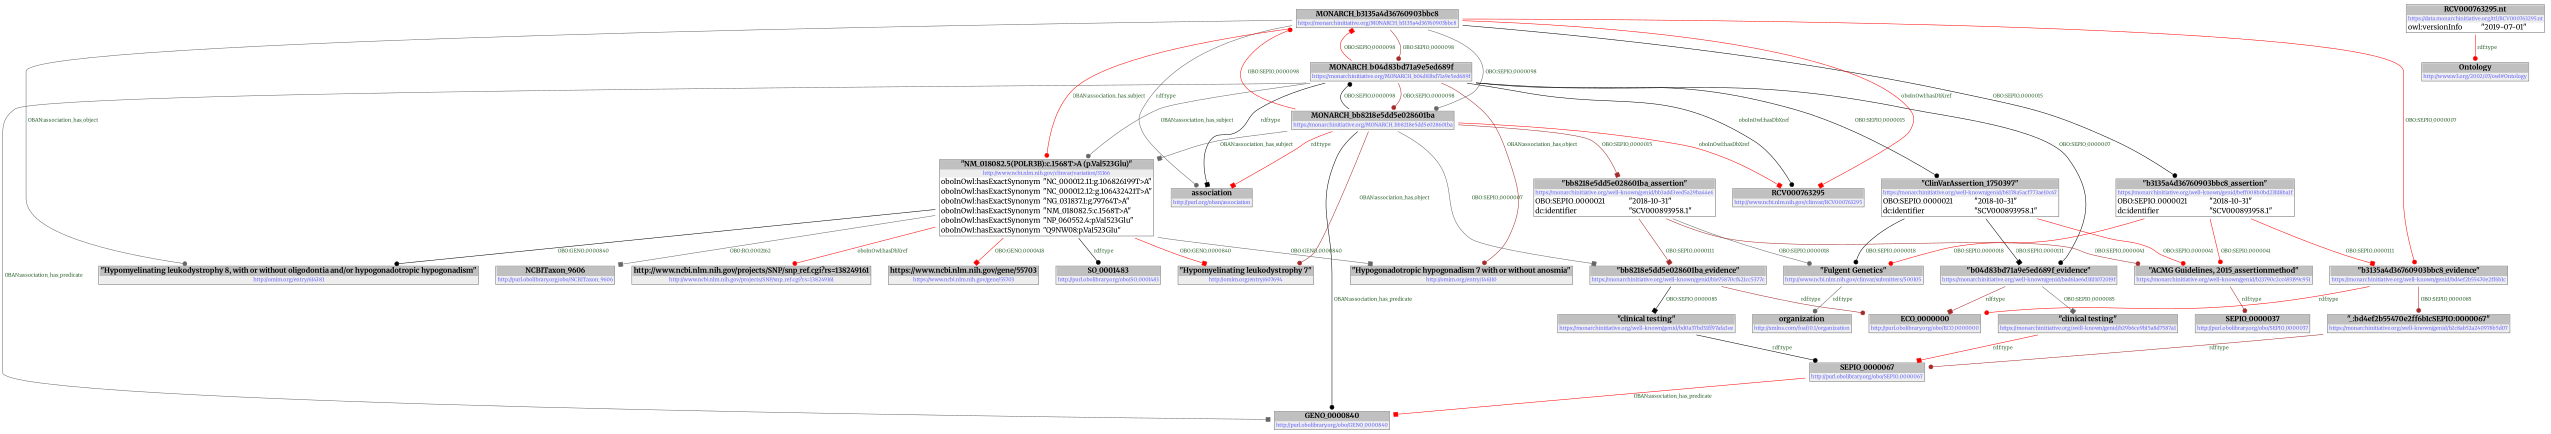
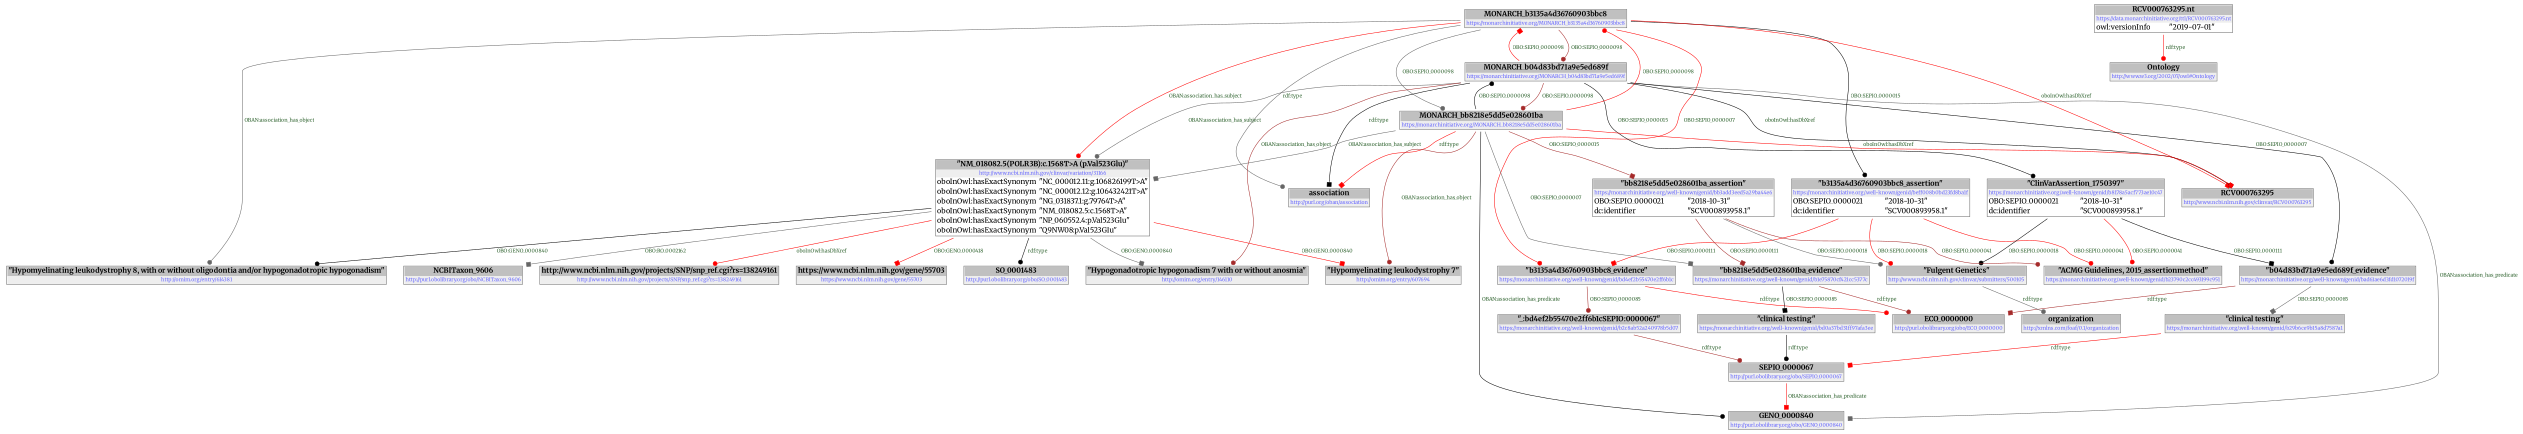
node "SEPIO_0000037": removed
